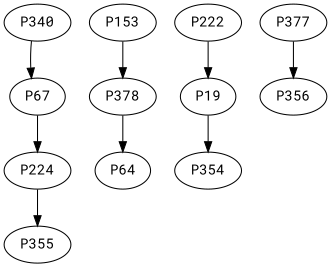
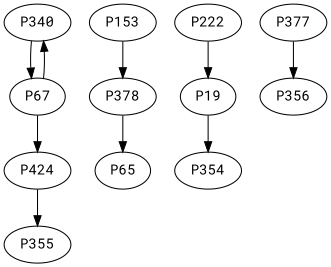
edge "P67" -> "P340": added
node "P224": label "P224" -> "P424"
node "P64": label "P64" -> "P65"
